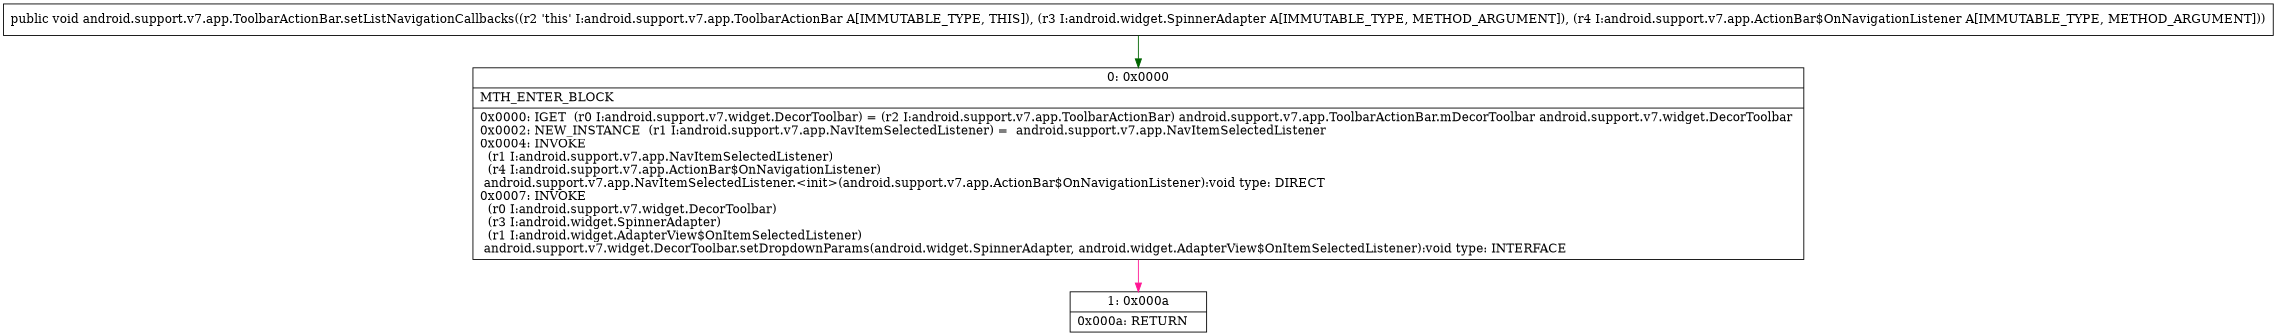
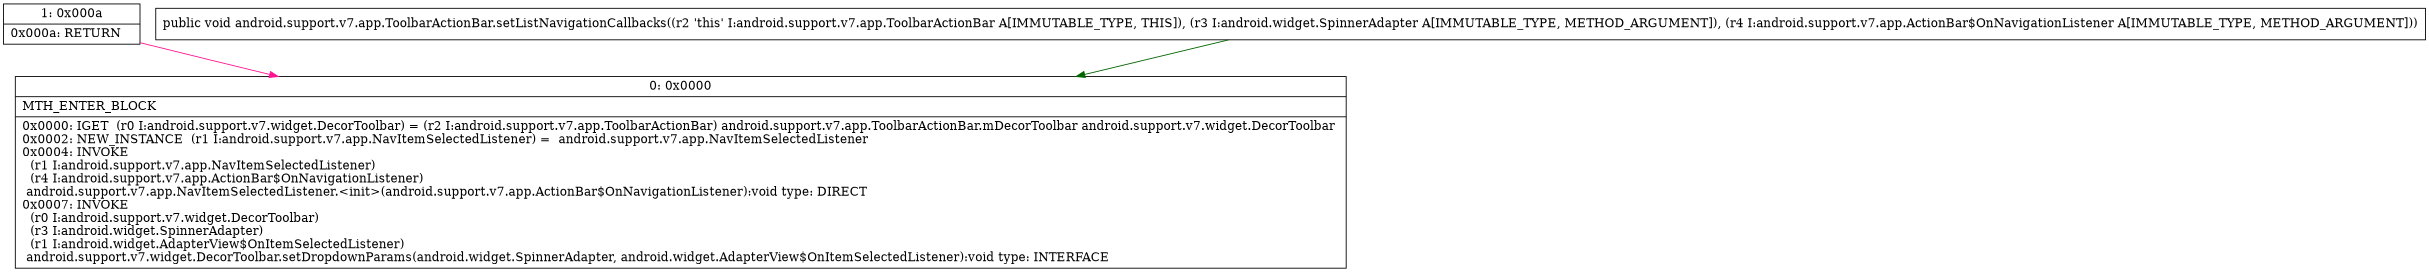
edge "0: 0x0000" -> "1: 0x000a": reversed
